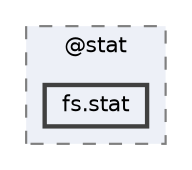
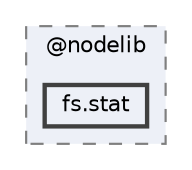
cluster "@stat": label "@stat" -> "@nodelib"
